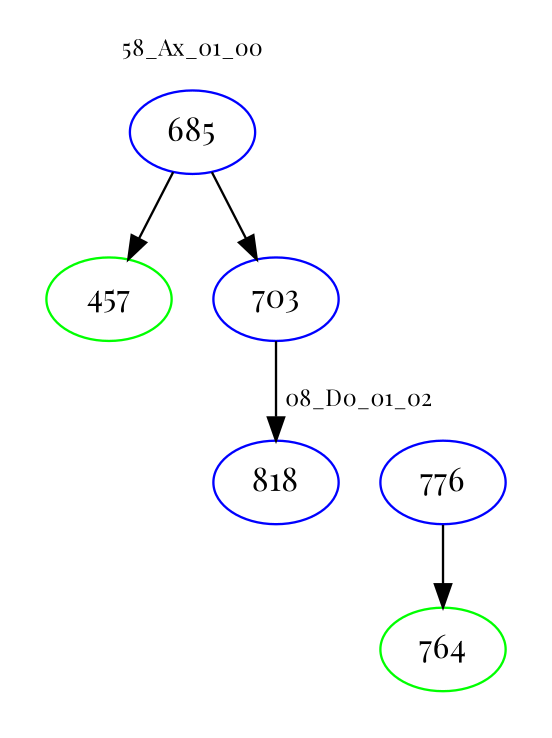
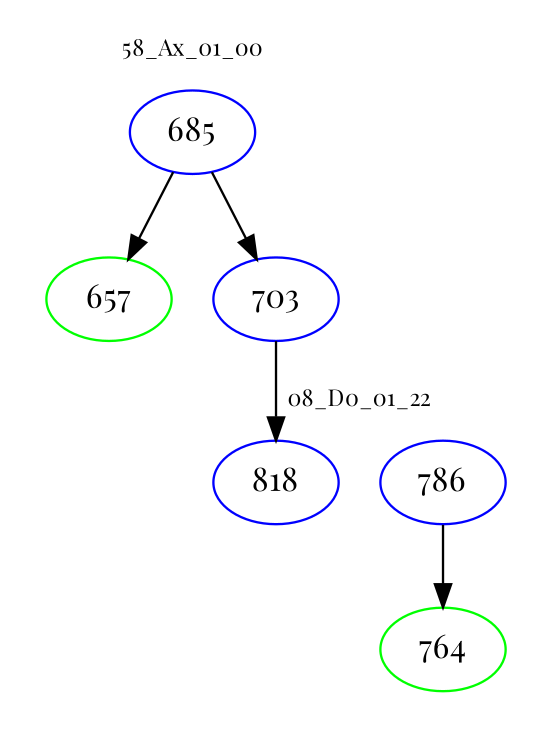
node "457": label "457" -> "657"
cluster "08_D0_01_02": label "08_D0_01_02" -> "08_D0_01_22"
node "776": label "776" -> "786"
